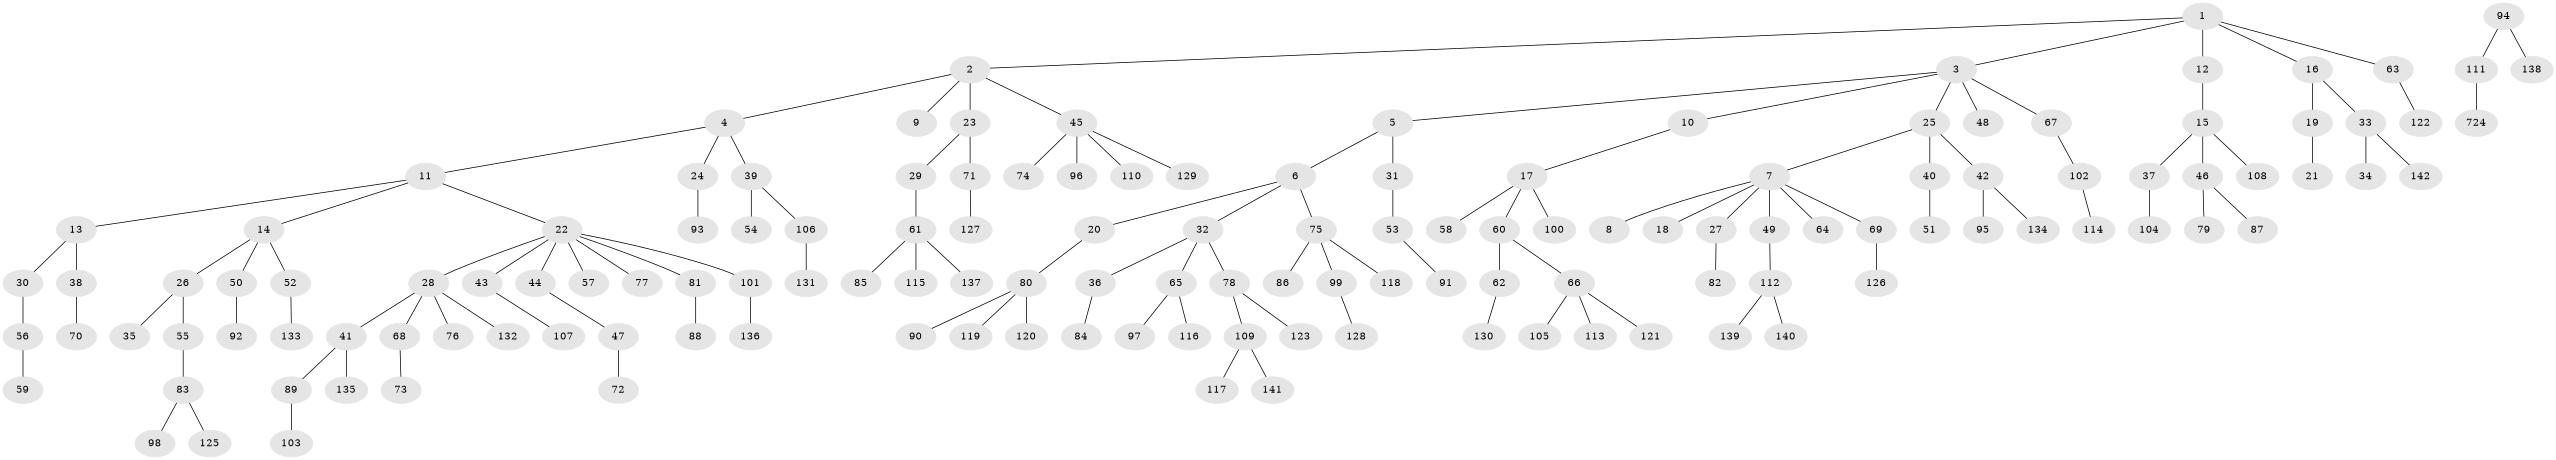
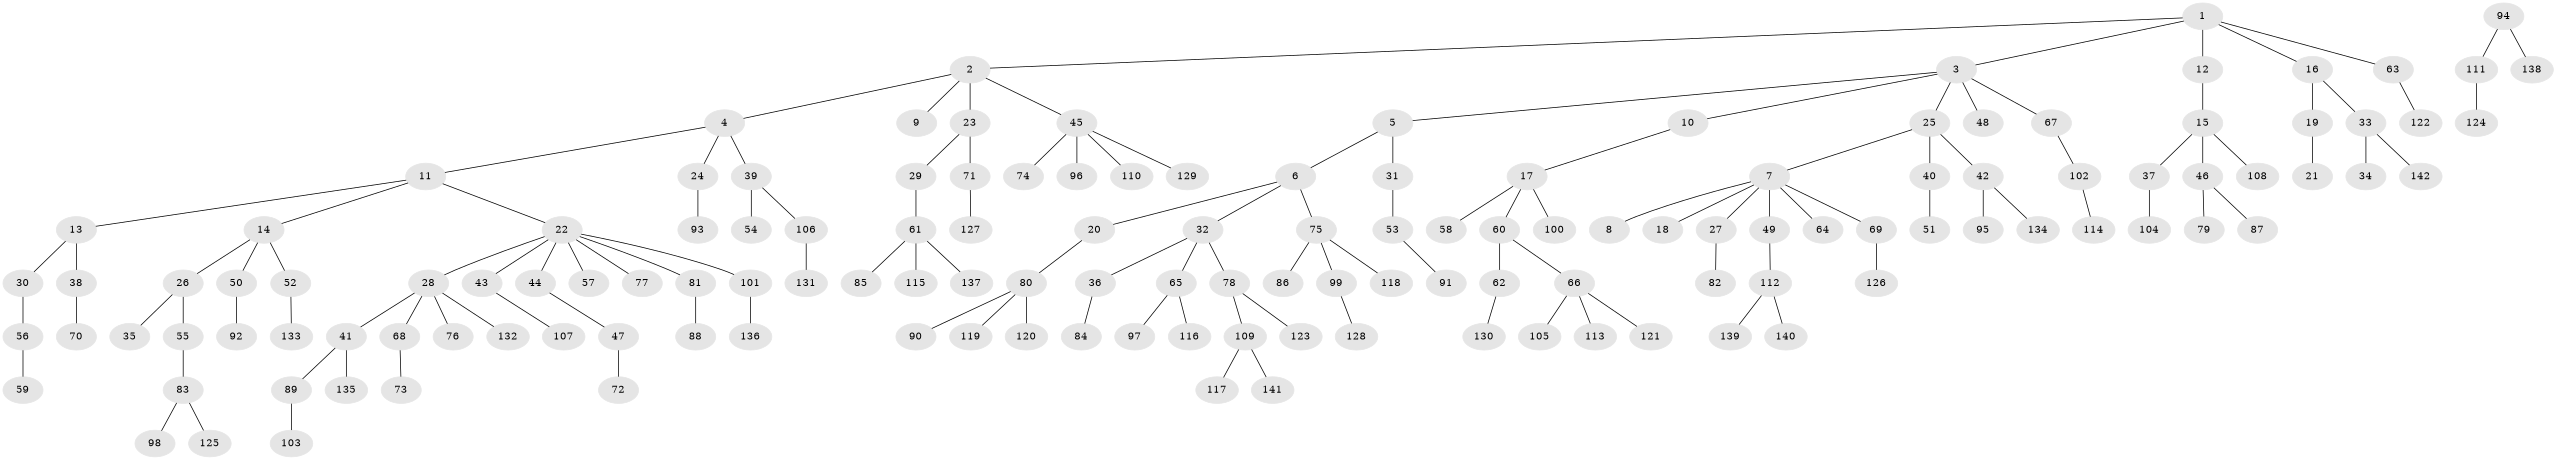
node "724": label "724" -> "124"
